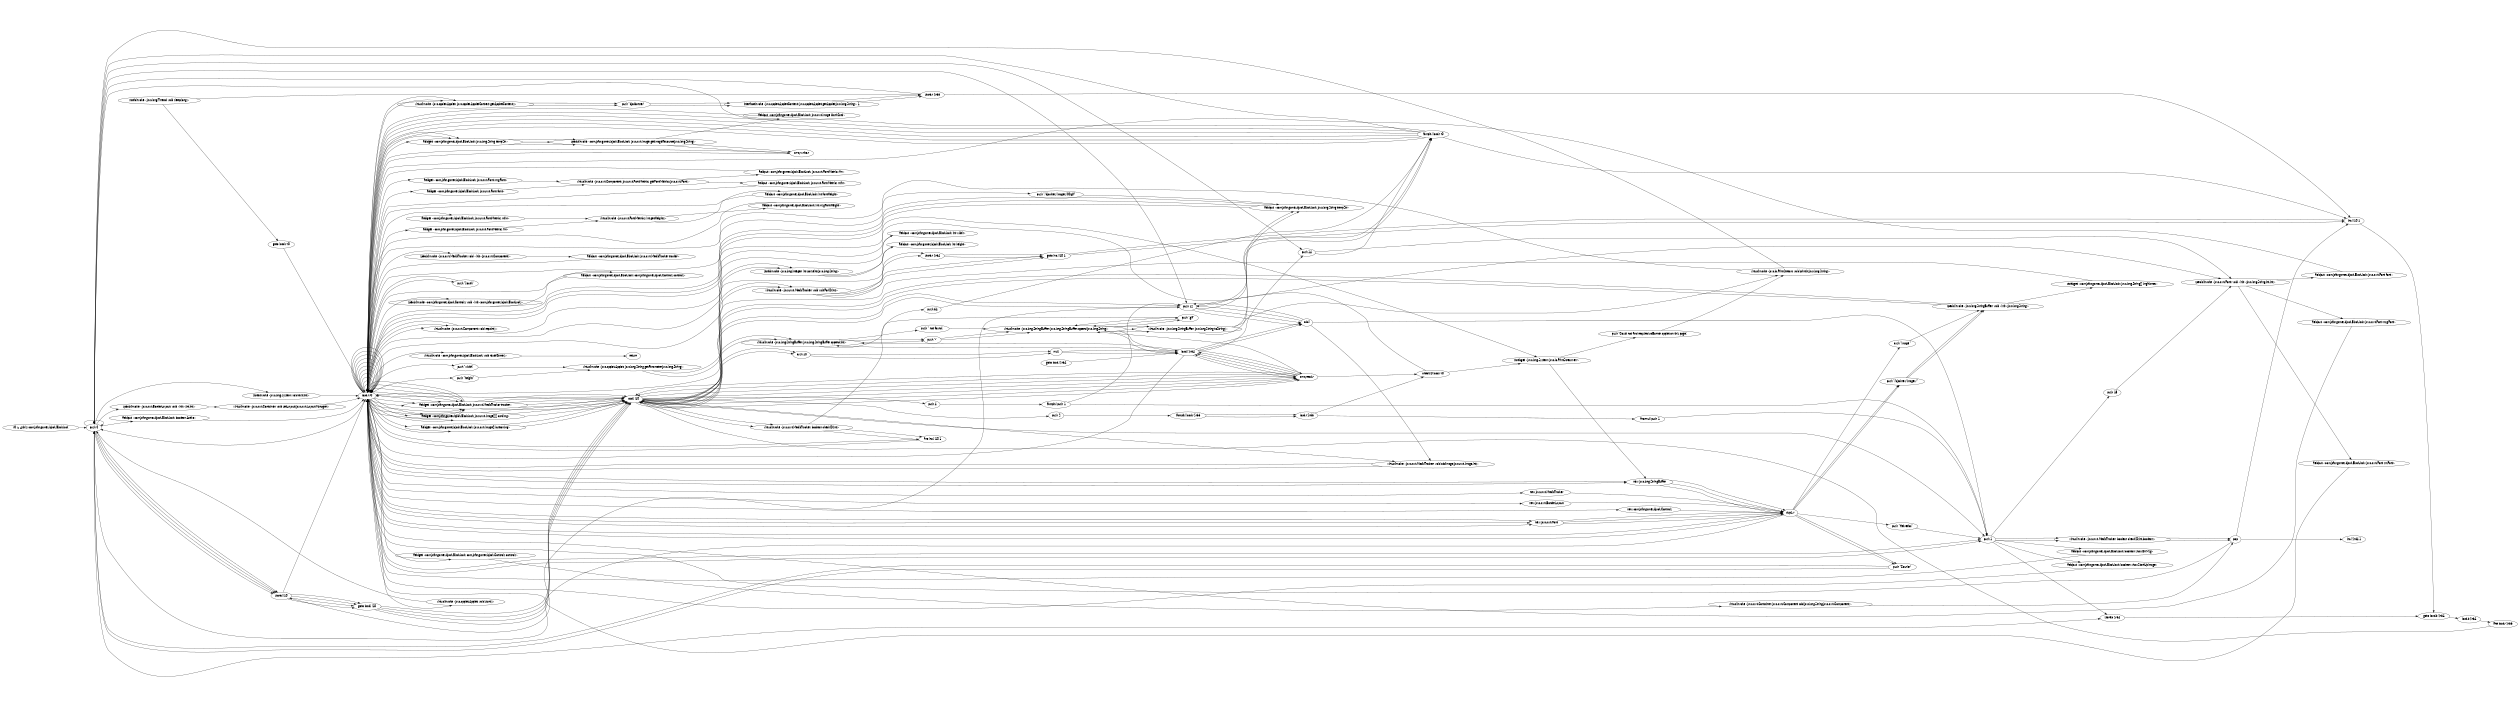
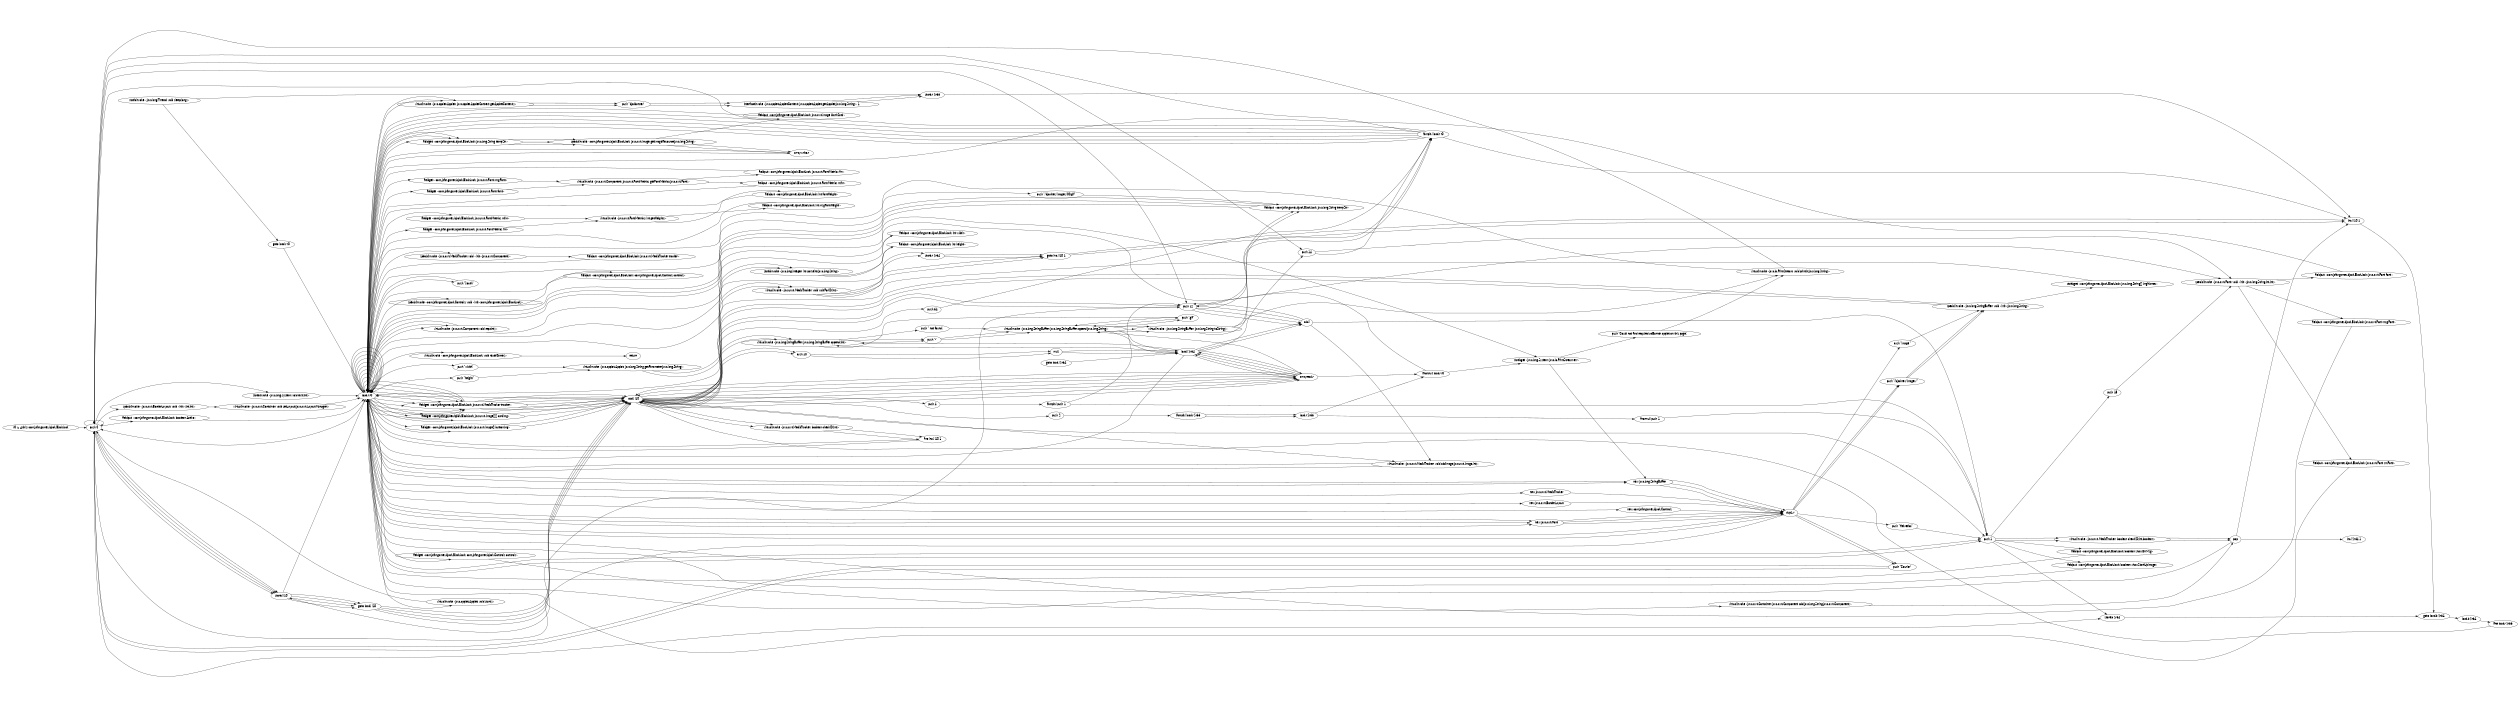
edge "store.r $r66" -> "push 0": removed
edge "virtualinvoke <java.awt.MediaTracker: boolean checkID(int)>" -> "push 64": now "load.i i10" -> "push 64"
node "checkID load.r r0": label "checkID load.r r0" -> "ifnonnull load.r r0"
